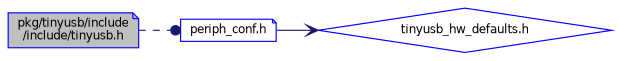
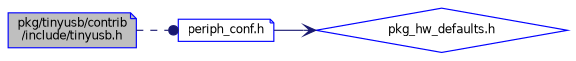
node "pkg/tinyusb/include /include/tinyusb.h": label "pkg/tinyusb/include /include/tinyusb.h" -> "pkg/tinyusb/contrib /include/tinyusb.h"
node "tinyusb_hw_defaults.h": label "tinyusb_hw_defaults.h" -> "pkg_hw_defaults.h"
